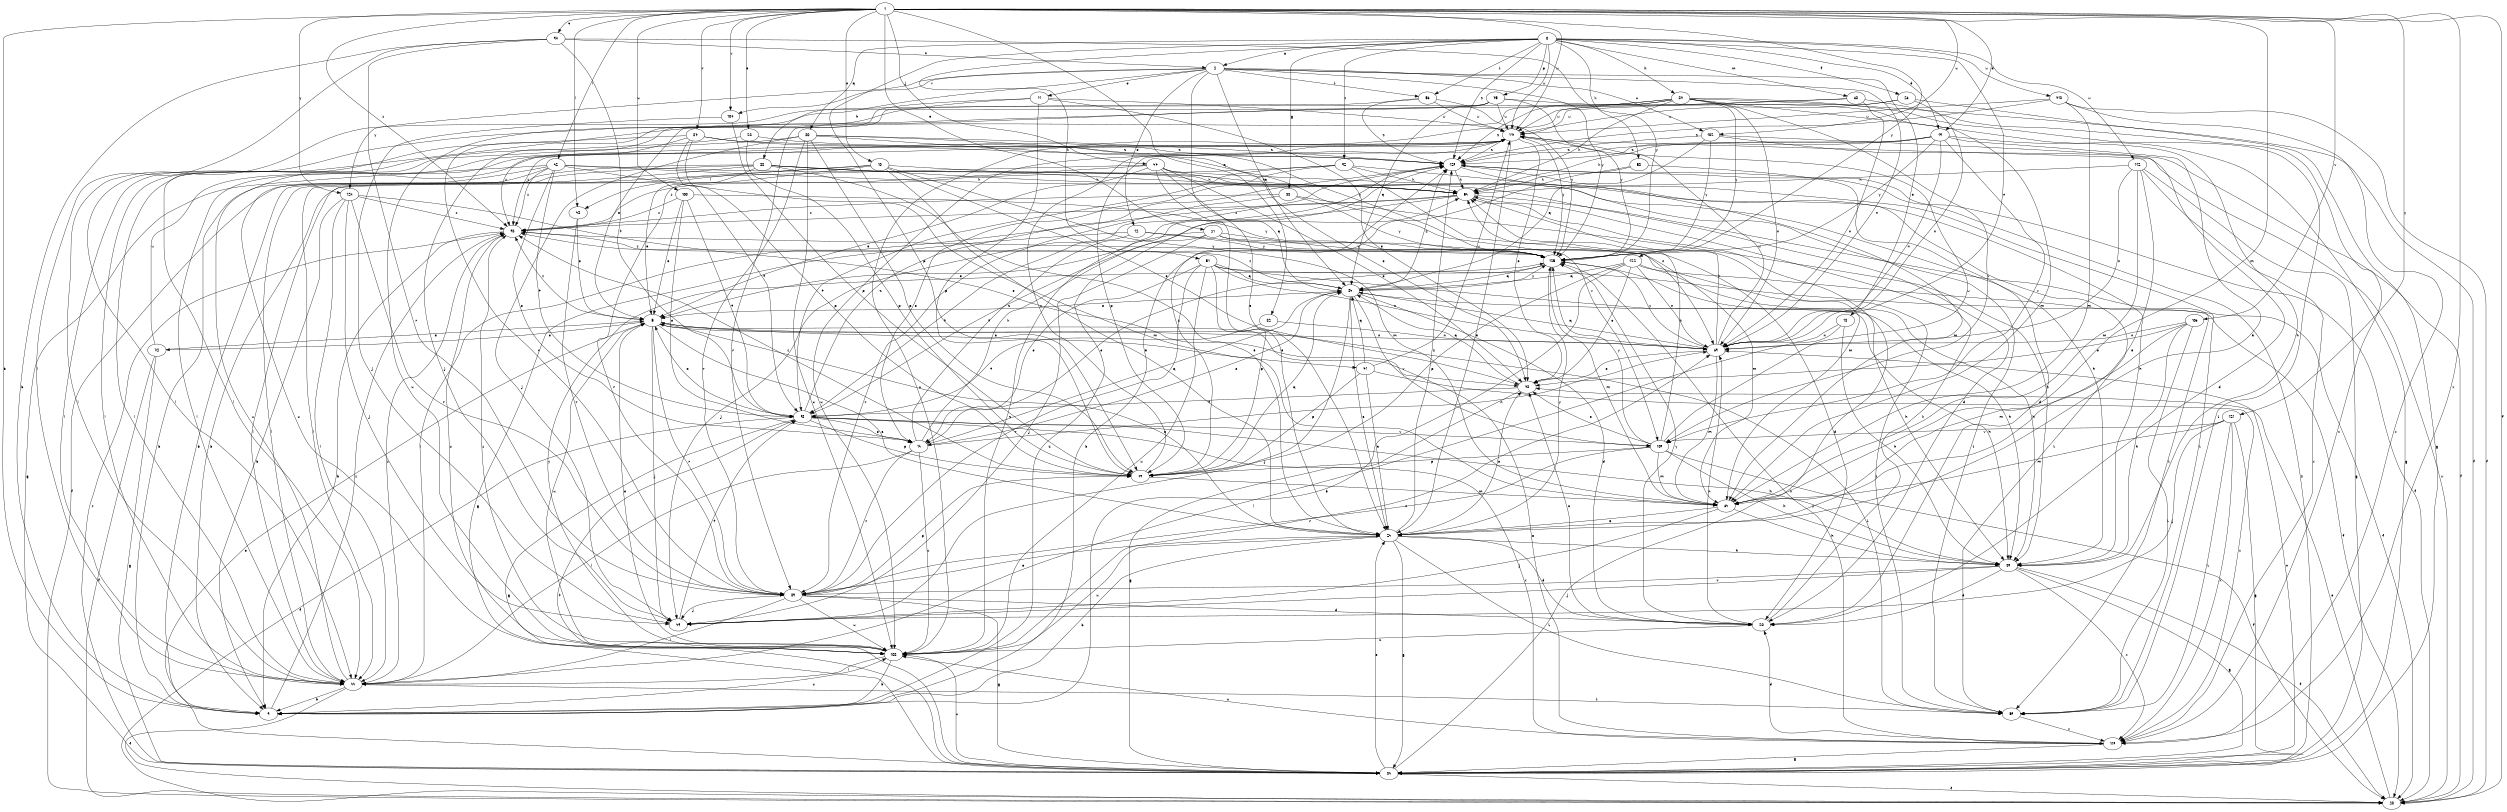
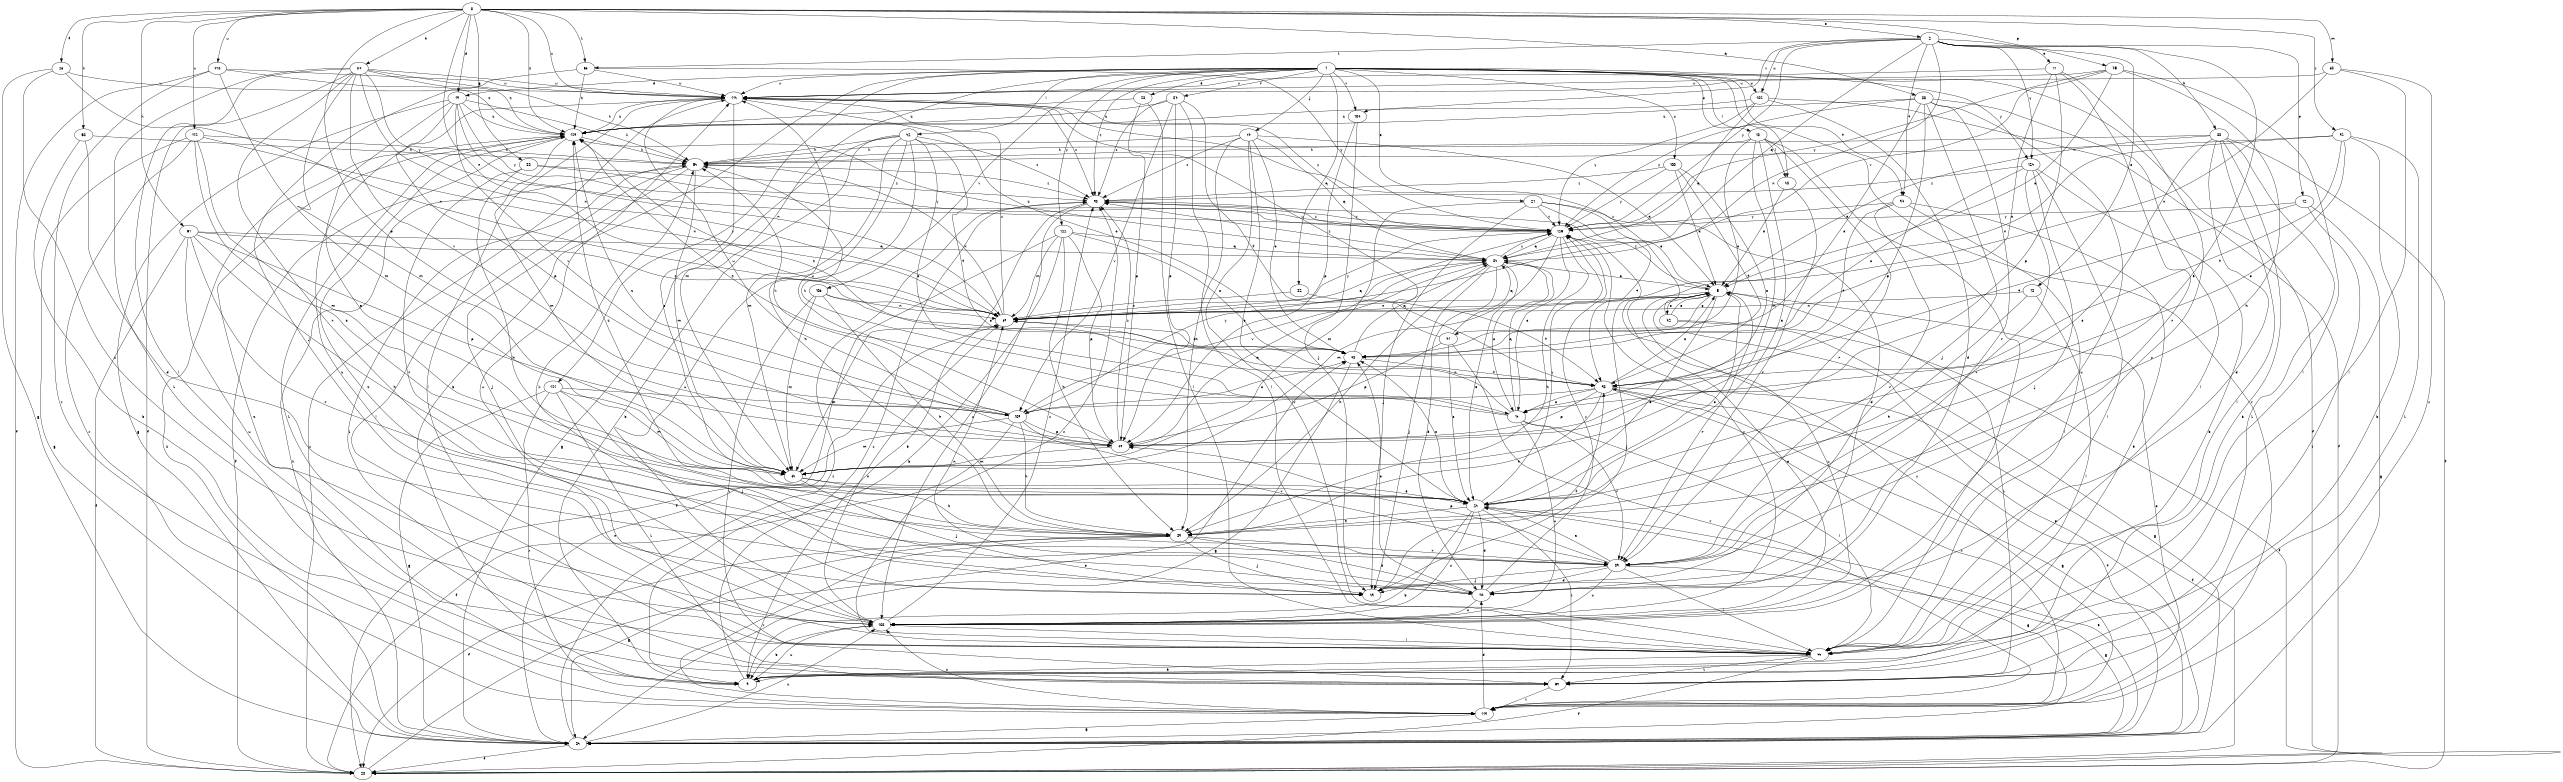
edge "97" -> "2": reversed
edge "75" -> "84": label "q" -> "v"
edge "122" -> "69": label "n" -> "m"
edge "51" -> "14": removed, label "c"
